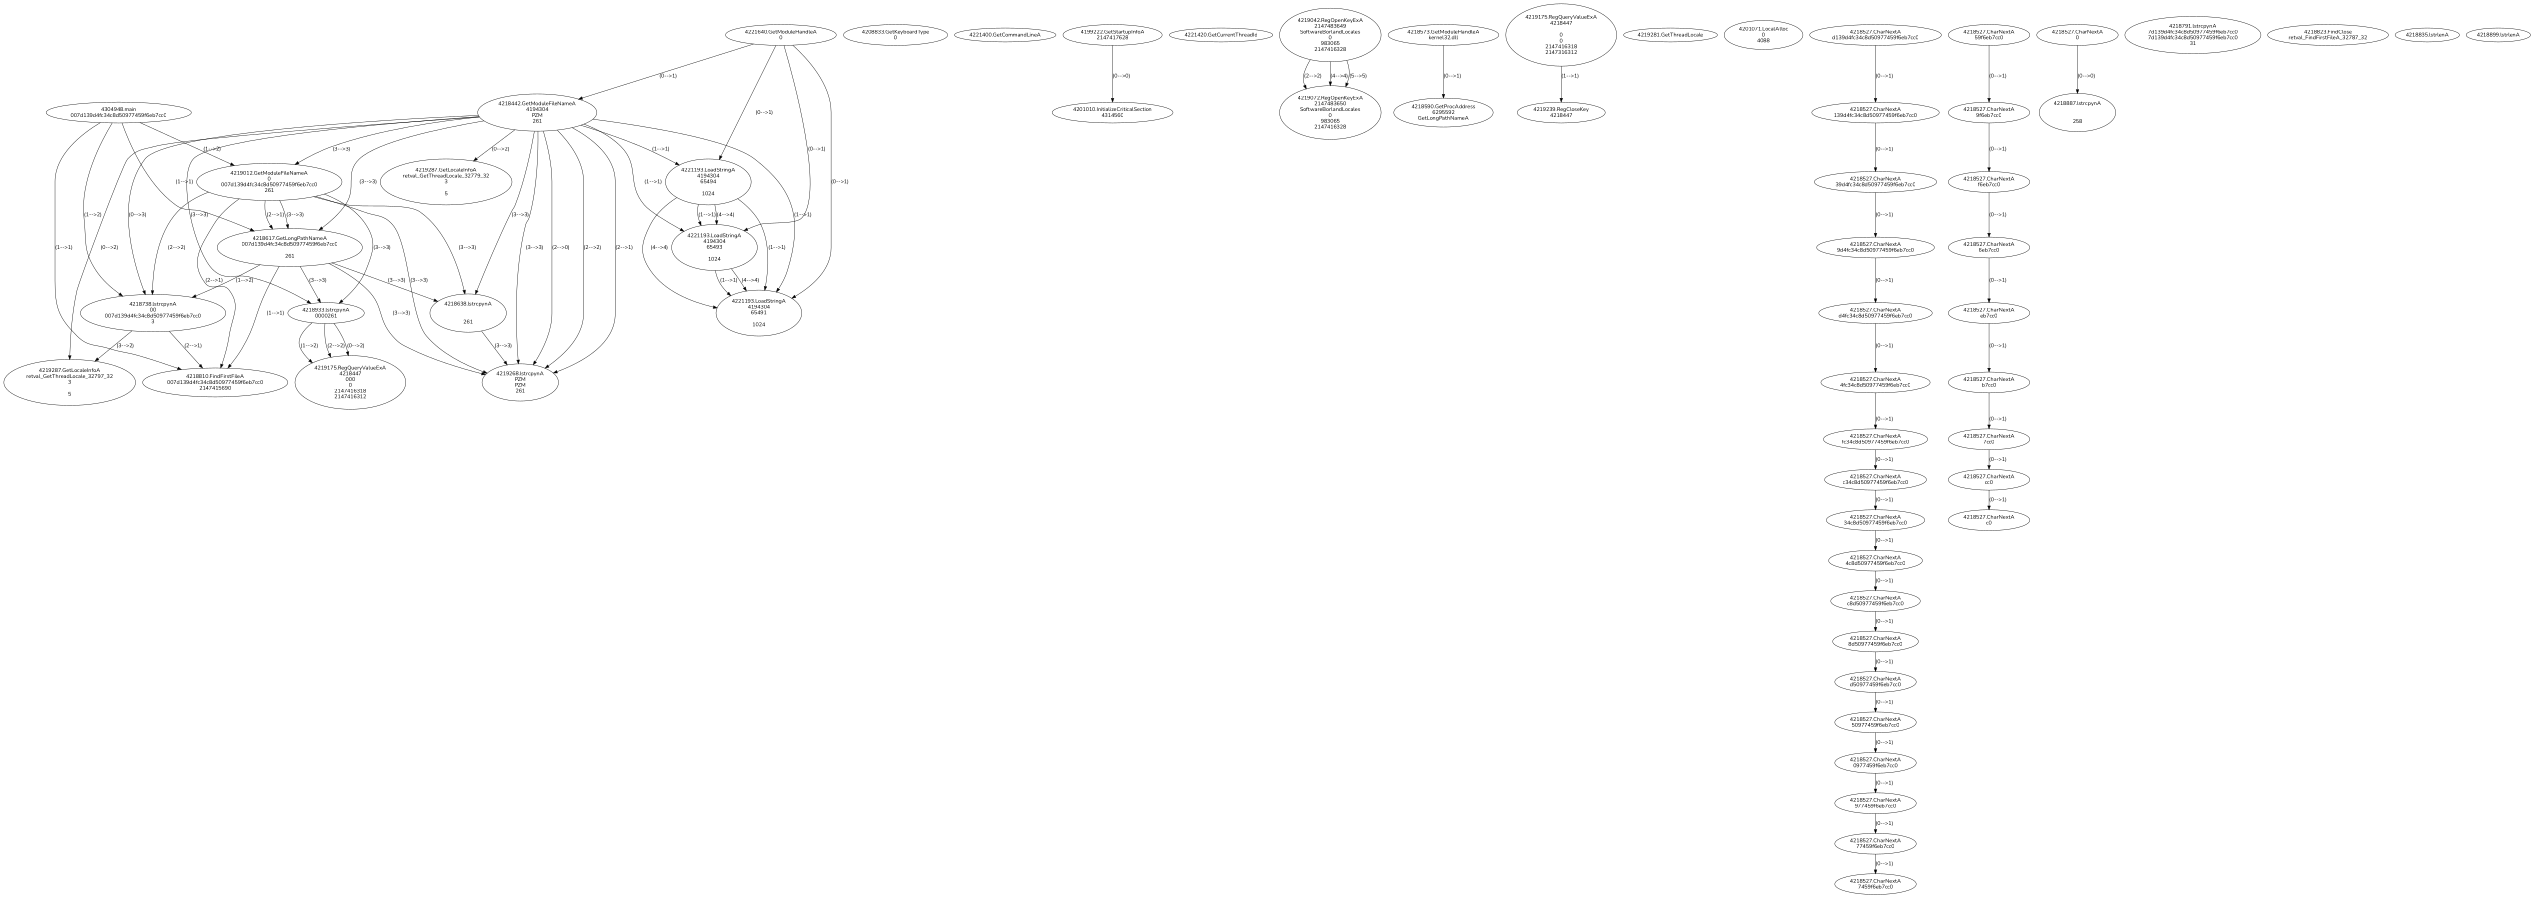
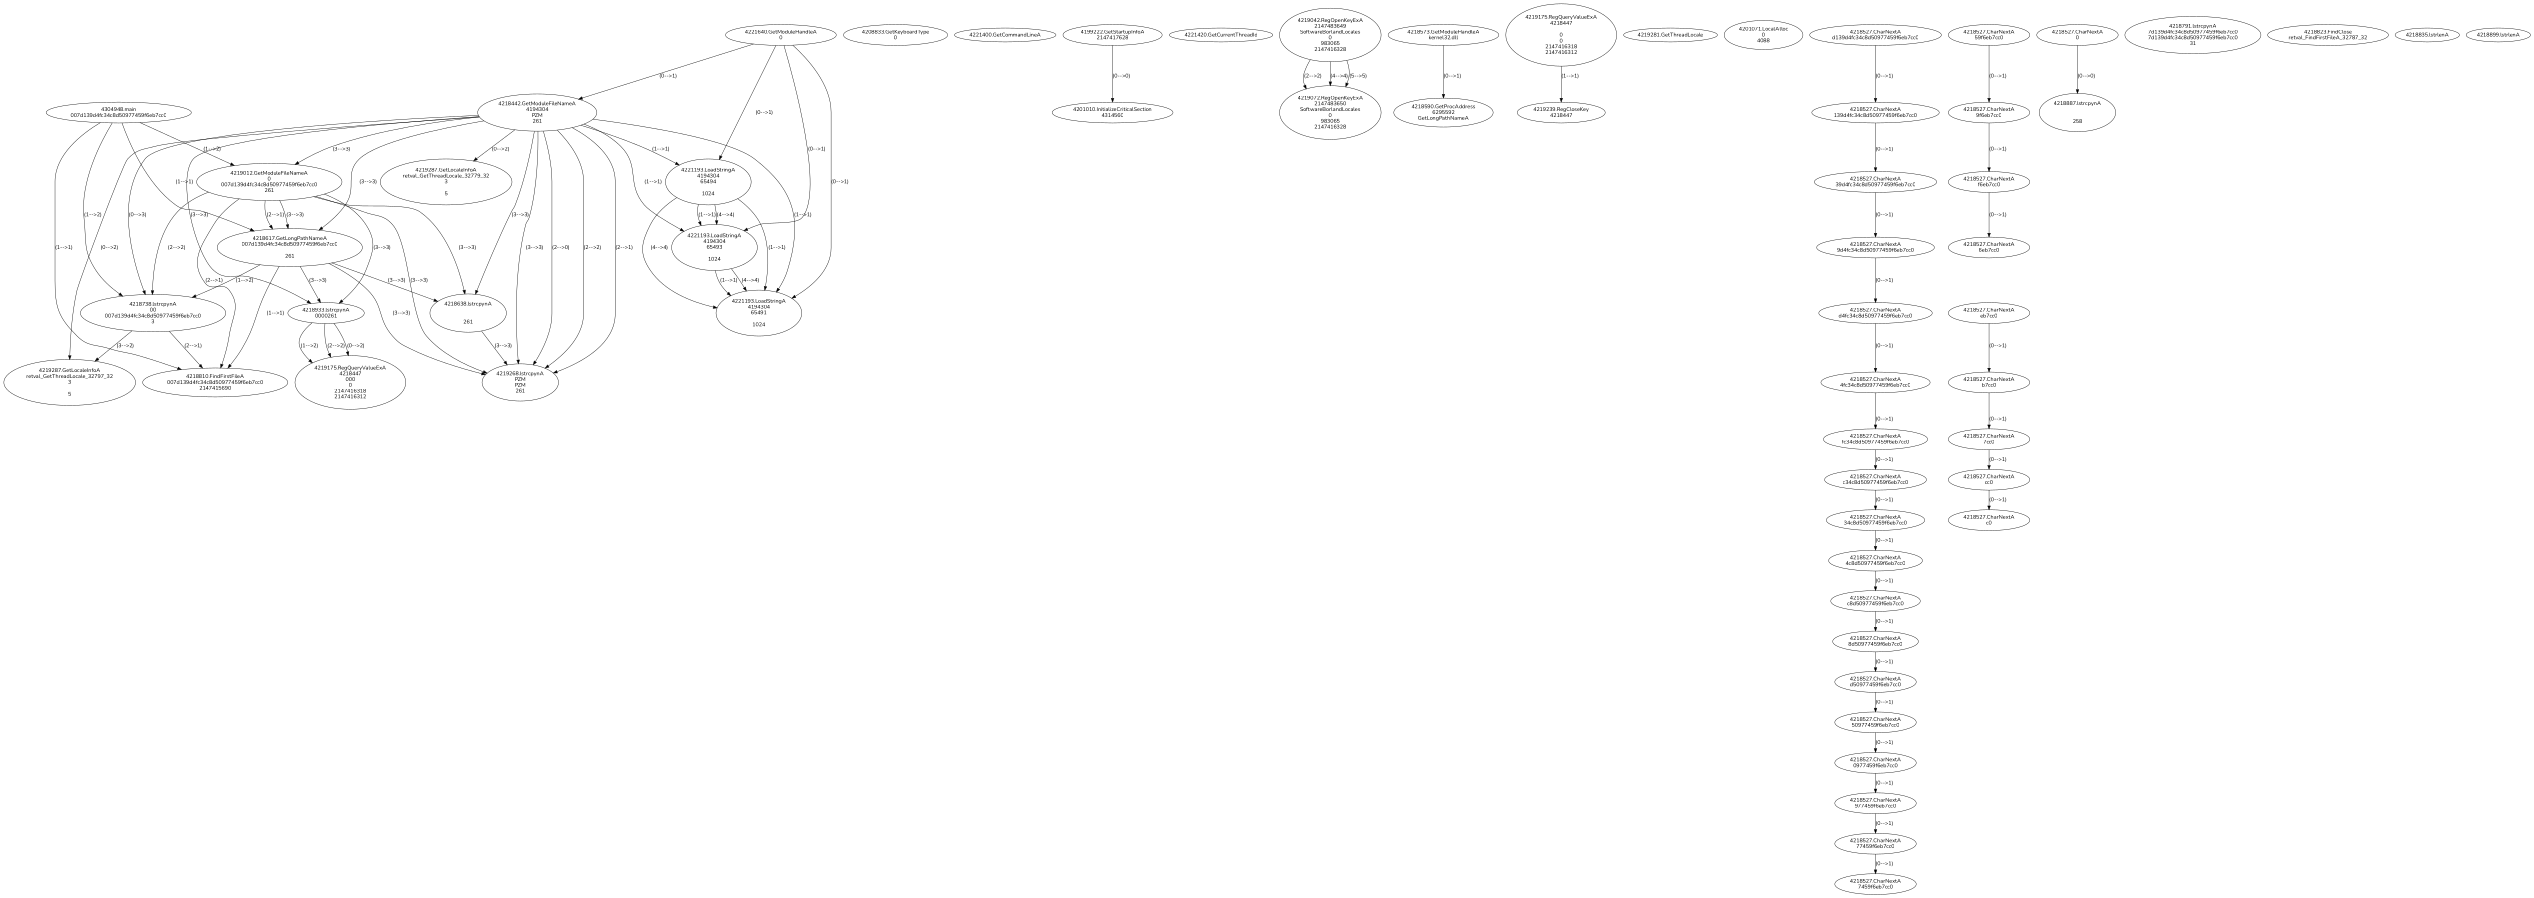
node "4219175.RegQueryValueExA 4218447 0 0 2147416318 2147316312": label "4219175.RegQueryValueExA 4218447 0 0 2147416318 2147316312" -> "4219175.RegQueryValueExA 4218447 0 0 2147416318 2147416312"
edge "4218527.CharNextA 6eb7cc0" -> "4218527.CharNextA eb7cc0": removed, label "(0-->1)"
